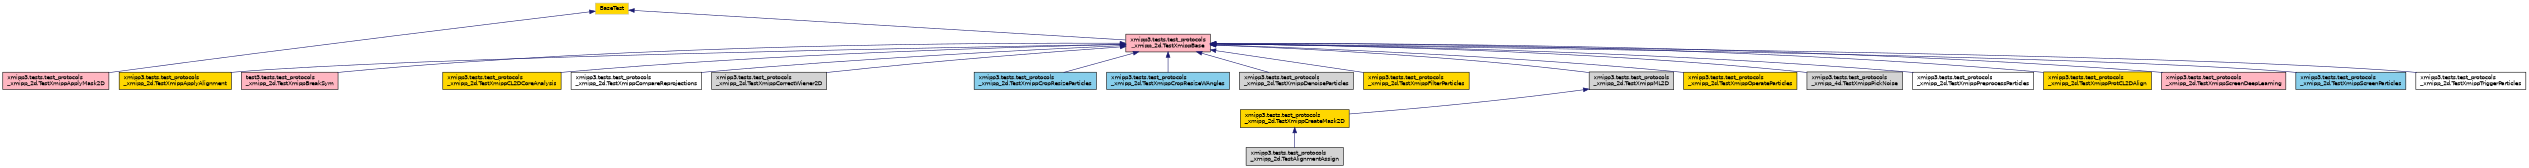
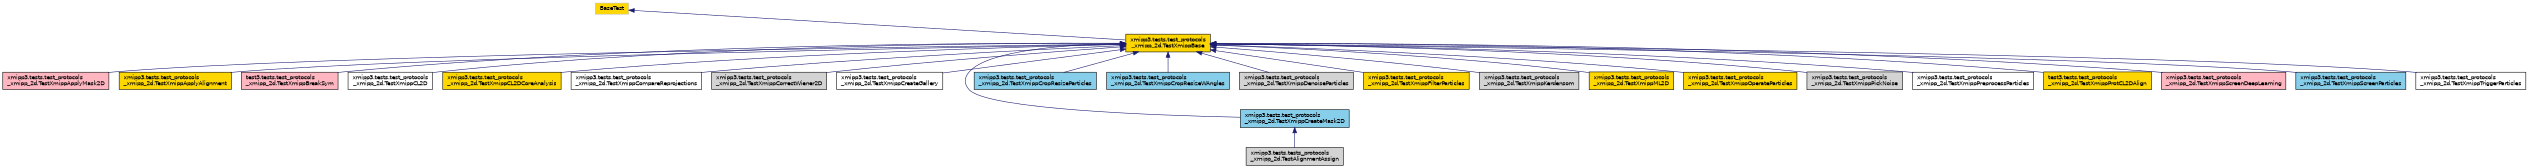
edge "xmipp3.tests.test_protocols _xmipp_2d.TestXmippApplyMask2D" -> "BaseTest": now "xmipp3.tests.test_protocols _xmipp_2d.TestXmippApplyMask2D" -> "xmipp3.tests.test_protocols _xmipp_2d.TestXmippBase"
node "xmipp3.tests.test_protocols _xmipp_2d.TestXmippBase": fillcolor lightpink -> gold
node "xmipp3.tests.test_protocols _xmipp_2d.TestXmippCL2D": added
node "xmipp3.tests.test_protocols _xmipp_2d.TestXmippCreateGallery": added
node "xmipp3.tests.test_protocols _xmipp_2d.TestXmippKerdensom": added
node "xmipp3.tests.test_protocols _xmipp_2d.TestXmippML2D": fillcolor lightgrey -> gold
node "xmipp3.tests.test_protocols _xmipp_4d.TestXmippPickNoise": label "xmipp3.tests.test_protocols _xmipp_4d.TestXmippPickNoise" -> "xmipp3.tests.test_protocols _xmipp_2d.TestXmippPickNoise"
node "xmipp3.tests.test_protocols _xmipp_2d.TestXmippProtCL2DAlign": label "xmipp3.tests.test_protocols _xmipp_2d.TestXmippProtCL2DAlign" -> "test3.tests.test_protocols _xmipp_2d.TestXmippProtCL2DAlign"
edge "xmipp3.tests.test_protocols _xmipp_2d.TestXmippCreateMask2D" -> "xmipp3.tests.test_protocols _xmipp_2d.TestXmippML2D": now "xmipp3.tests.test_protocols _xmipp_2d.TestXmippCreateMask2D" -> "xmipp3.tests.test_protocols _xmipp_2d.TestXmippBase"
node "xmipp3.tests.test_protocols _xmipp_2d.TestXmippCreateMask2D": fillcolor gold -> skyblue
node "xmipp3.tests.test_protocols _xmipp_2d.TestAlignmentAssign": label "xmipp3.tests.test_protocols _xmipp_2d.TestAlignmentAssign" -> "xmipp3.tests.tests_protocols _xmipp_2d.TestAlignmentAssign"
